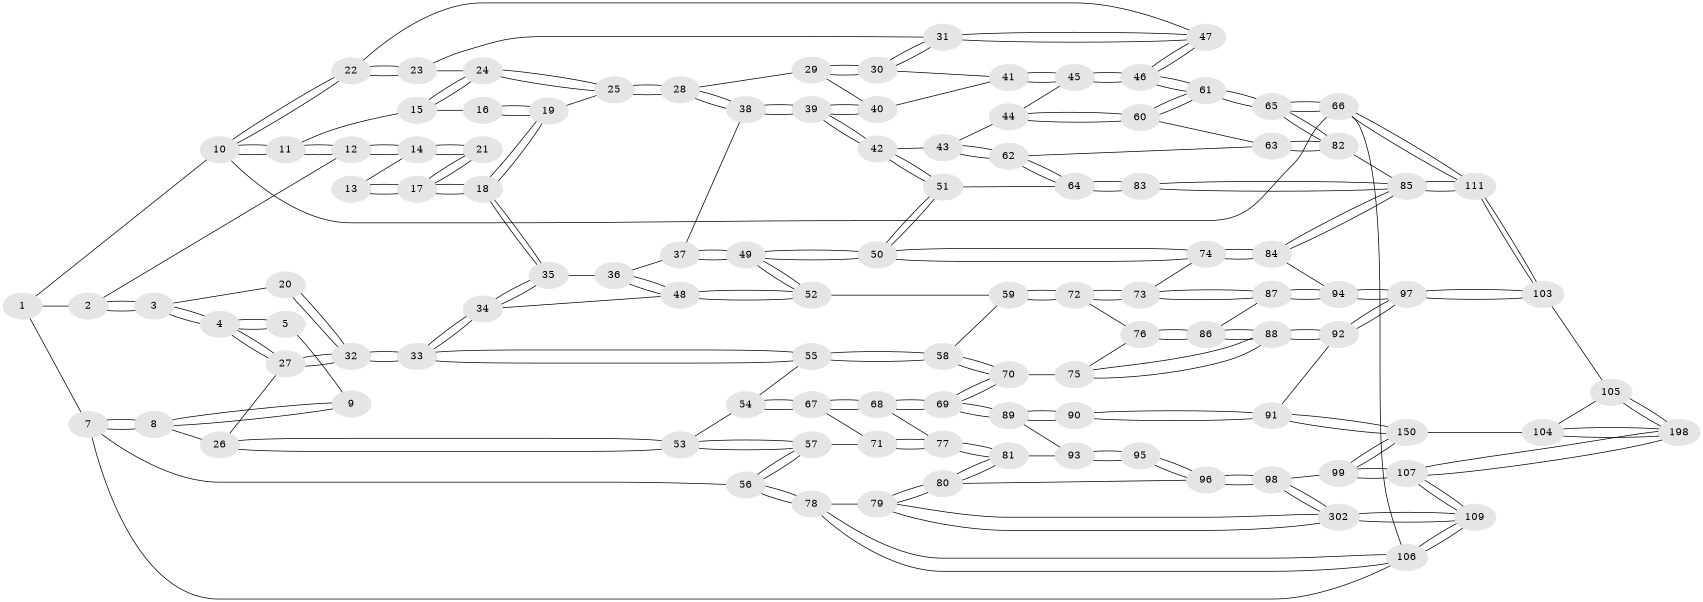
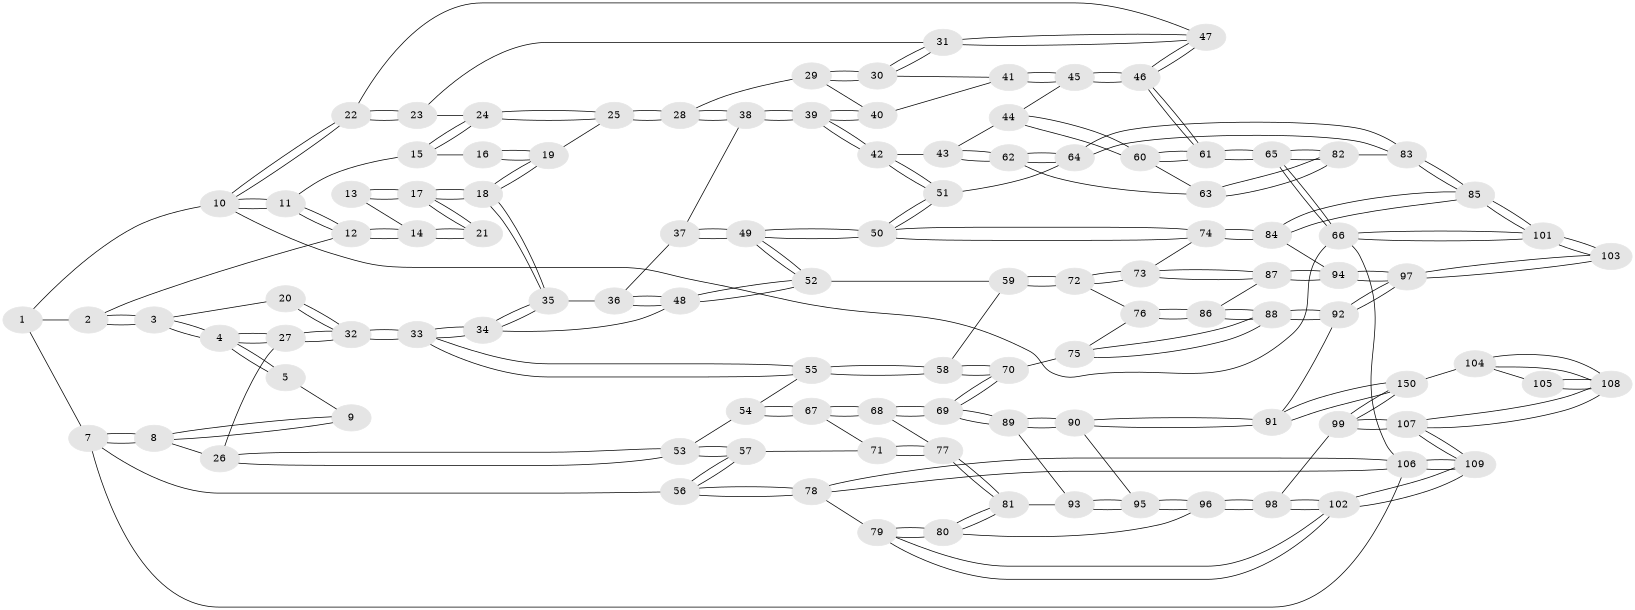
edge "82" -- "85": now "82" -- "83"
node "111": label "111" -> "101"
edge "103" -- "105": removed
node "198": label "198" -> "108"
edge "90" -- "95": added
node "302": label "302" -> "102"
